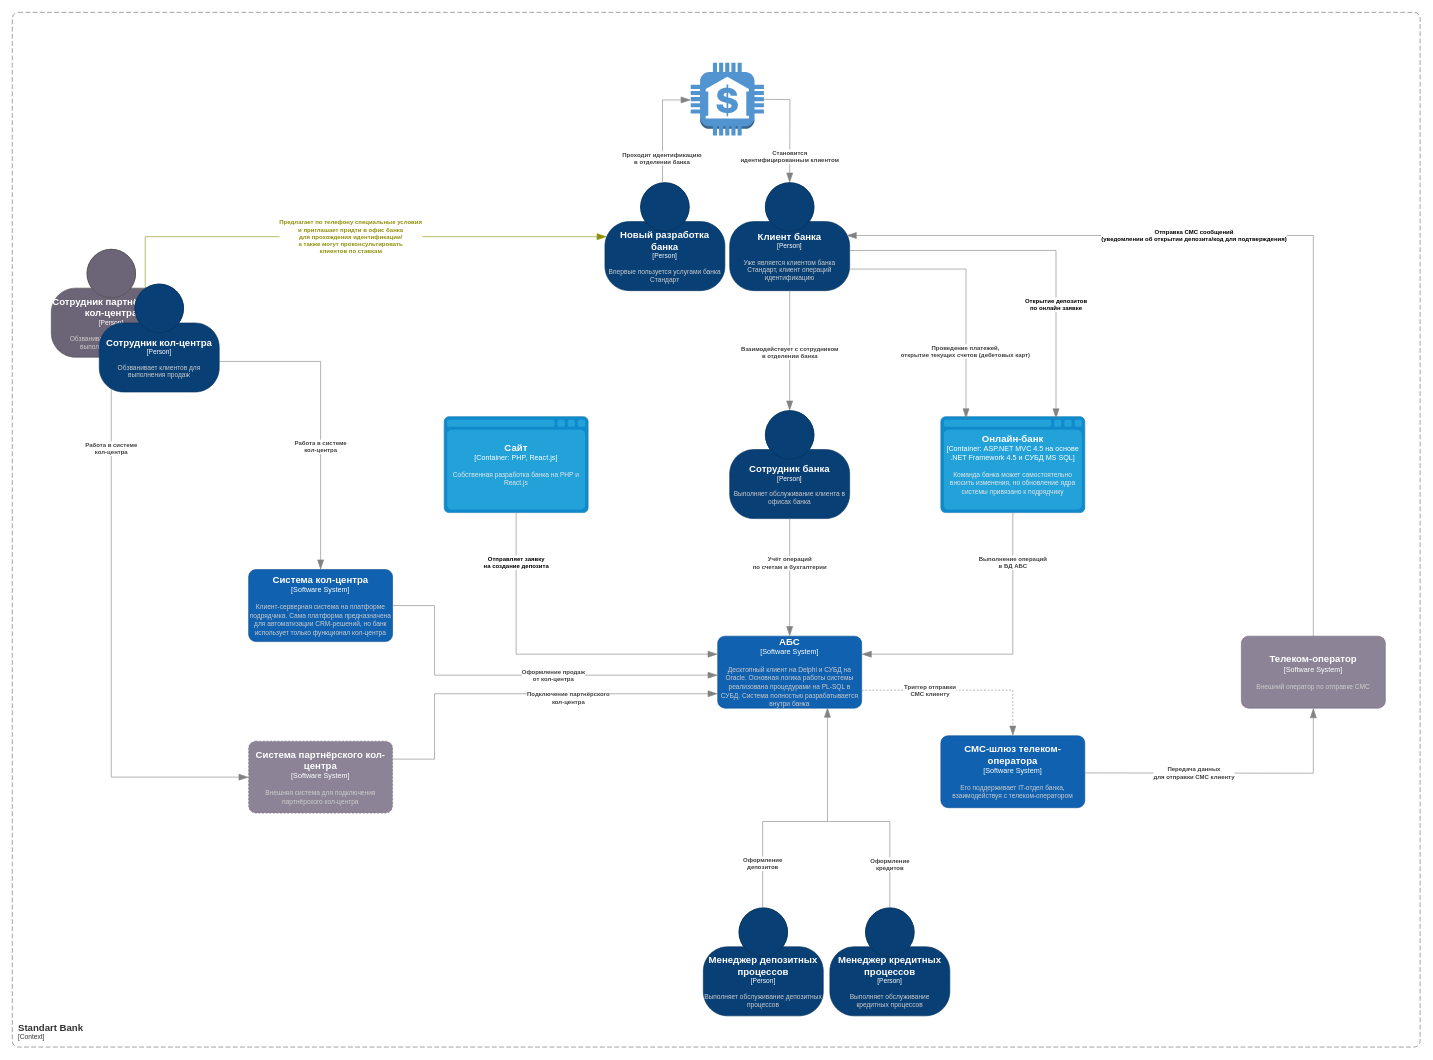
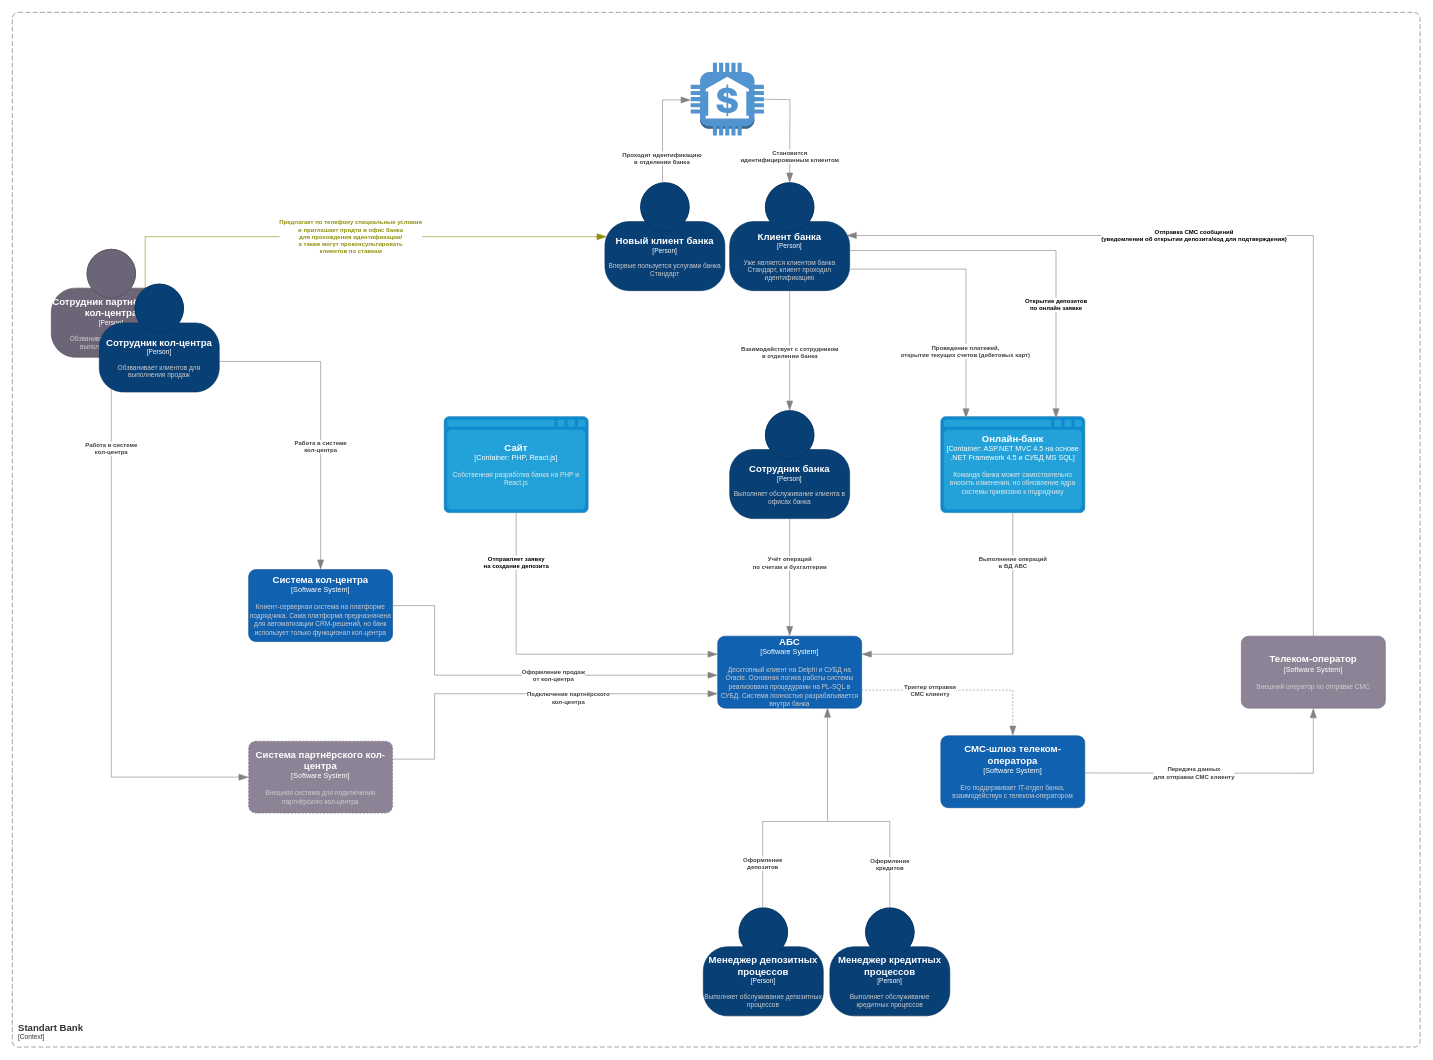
node "Новый разработка банка [Person] Впервые пользуется услугами банка Стандарт": label "Новый разработка банка [Person] Впервые пользуется услугами банка Стандарт" -> "Новый клиент банка [Person] Впервые пользуется услугами банка Стандарт"
node "Клиент банка [Person] Уже является клиентом банка Стандарт, клиент операций идентификацию": label "Клиент банка [Person] Уже является клиентом банка Стандарт, клиент операций идентификацию" -> "Клиент банка [Person] Уже является клиентом банка Стандарт, клиент проходил идентификацию"
